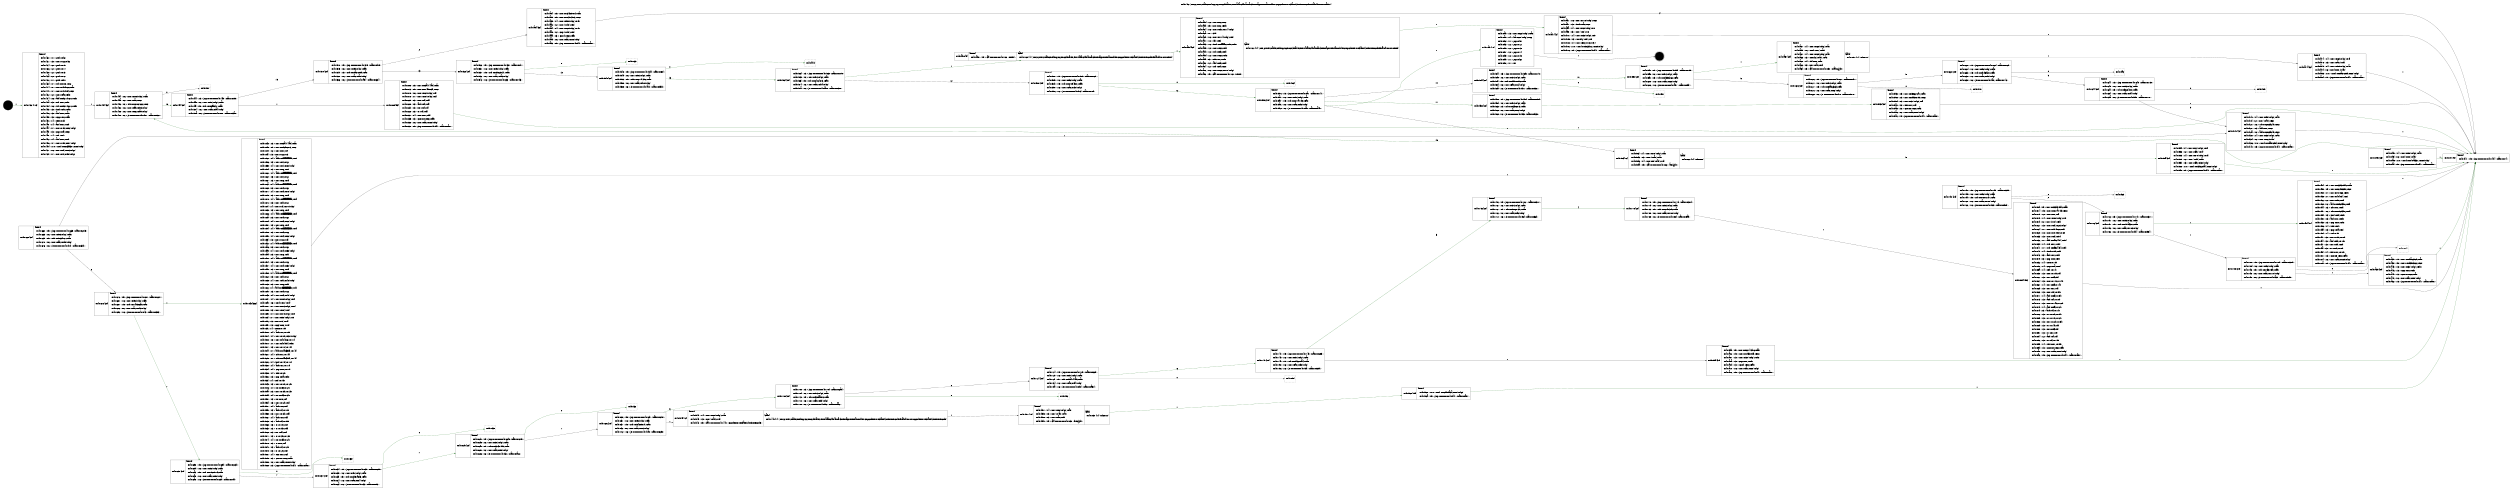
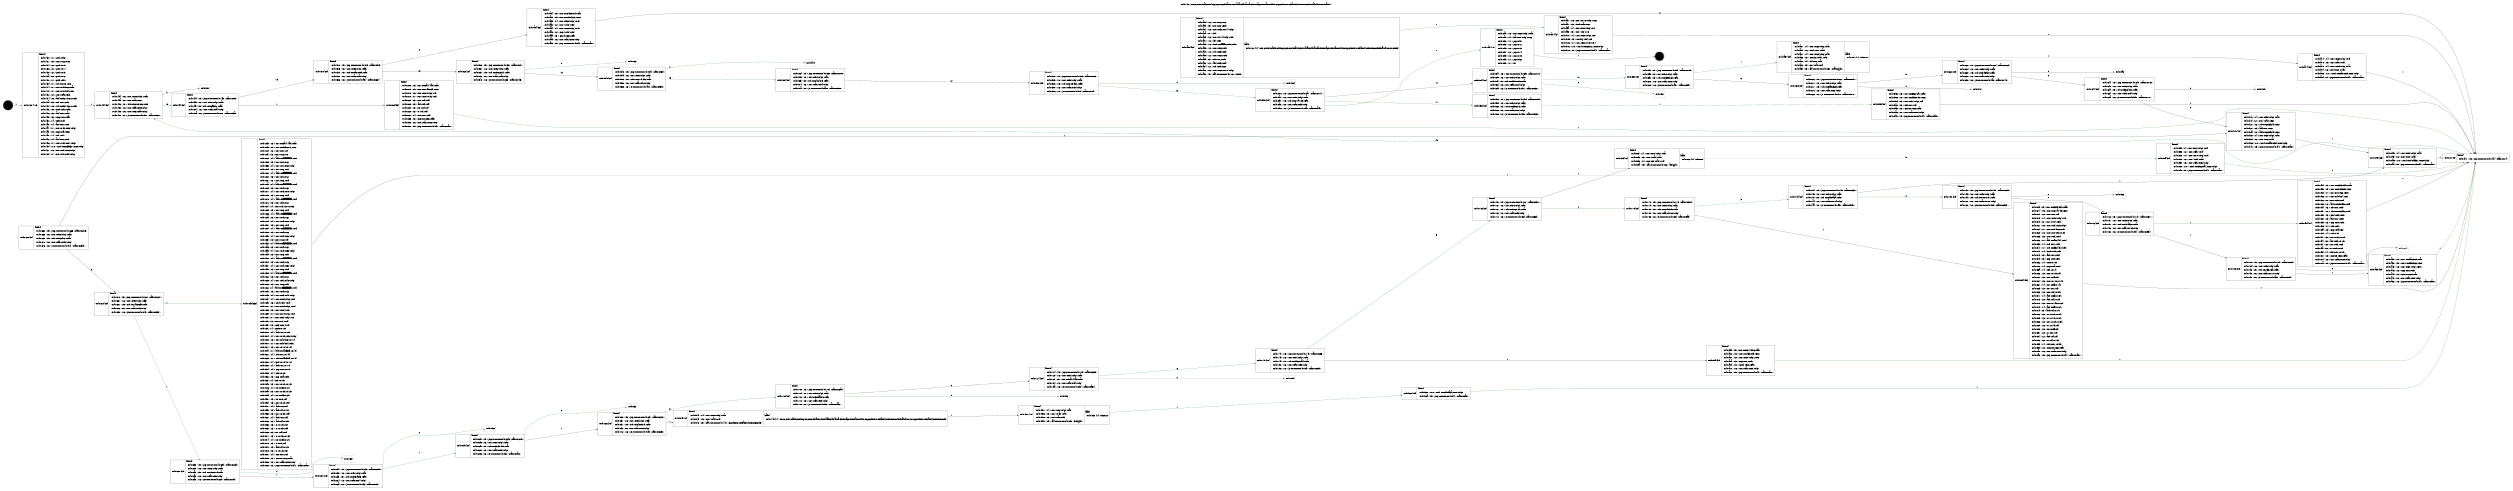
node "0x401ab8 [5]": removed
edge "0x40159c [28]" -> "0x4019cf [16]": now "0x40175c [28]" -> "0x4019cf [16]"
edge "0x401b1b [42]" -> "0x401f41 [5]": now "0x401b1b [42]" -> "0x401d9b [25]"
node "0x401794 [28]": added
